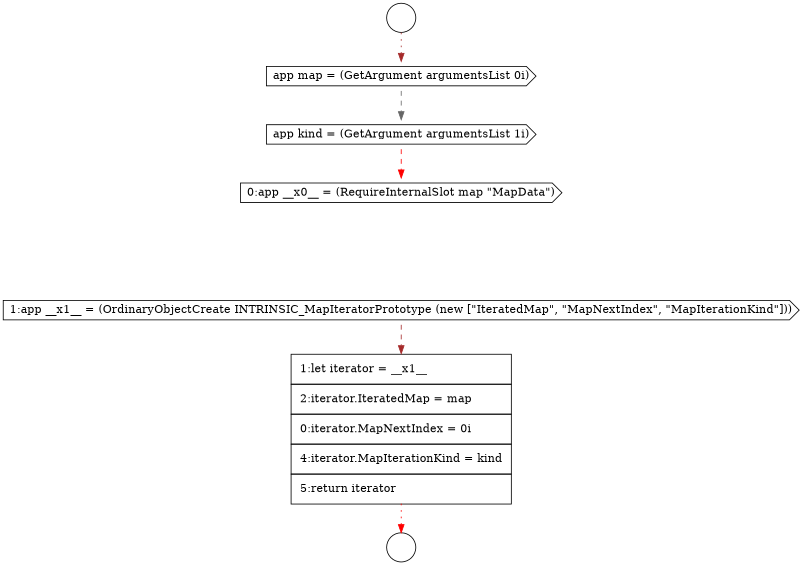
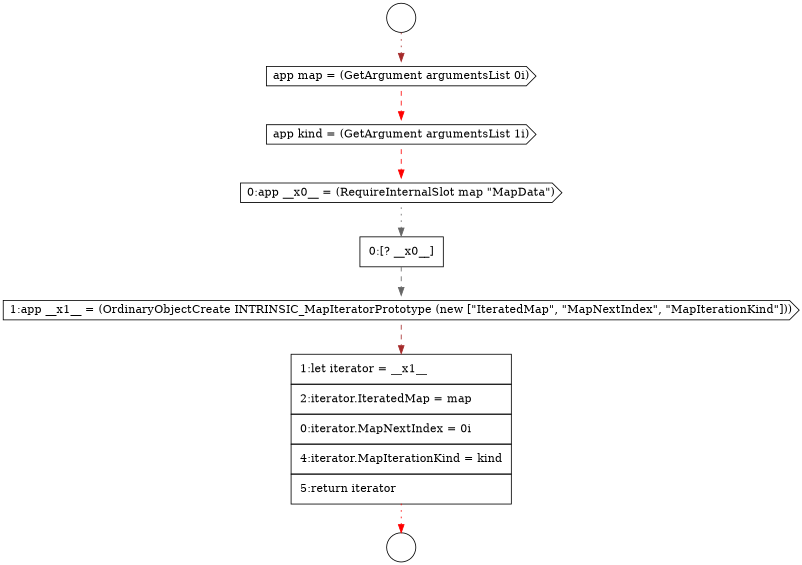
edge "app map = (GetArgument argumentsList 0i)" -> "app kind = (GetArgument argumentsList 1i)": color gray40 -> red
node "0:[? __x0__]": added
